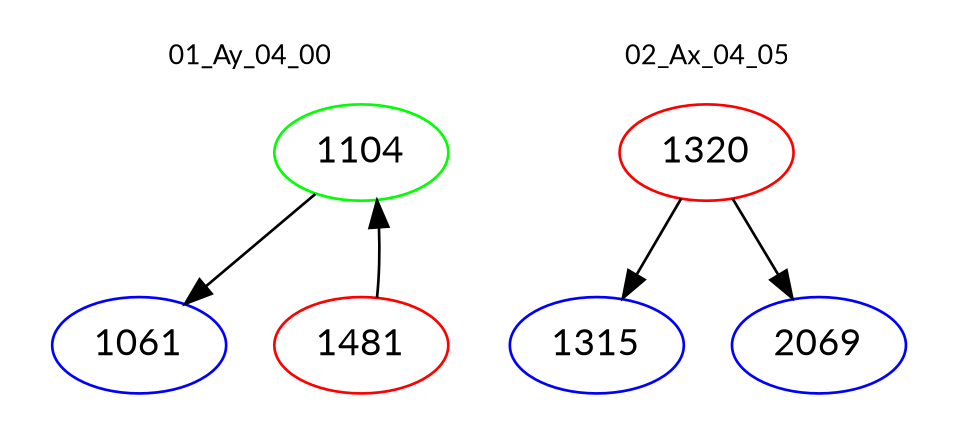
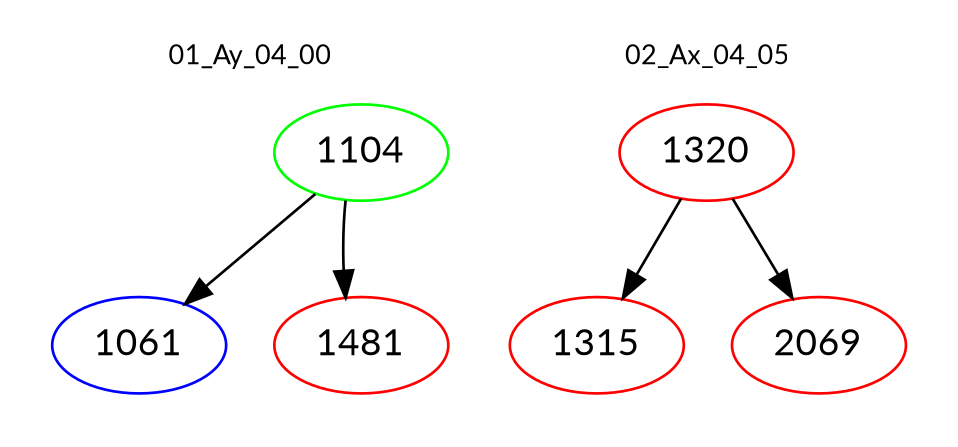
edge "1481" -> "1104": reversed
node "1315": color blue -> red
node "2069": color blue -> red
